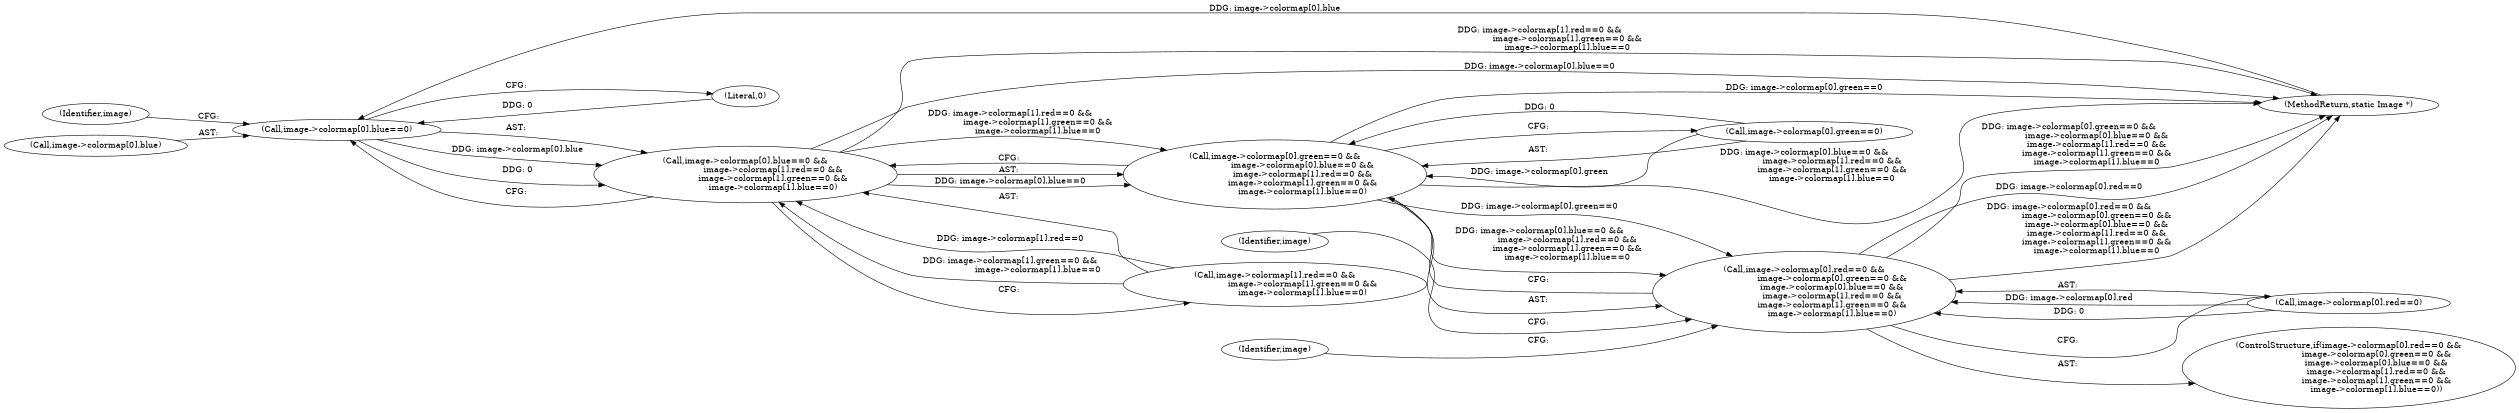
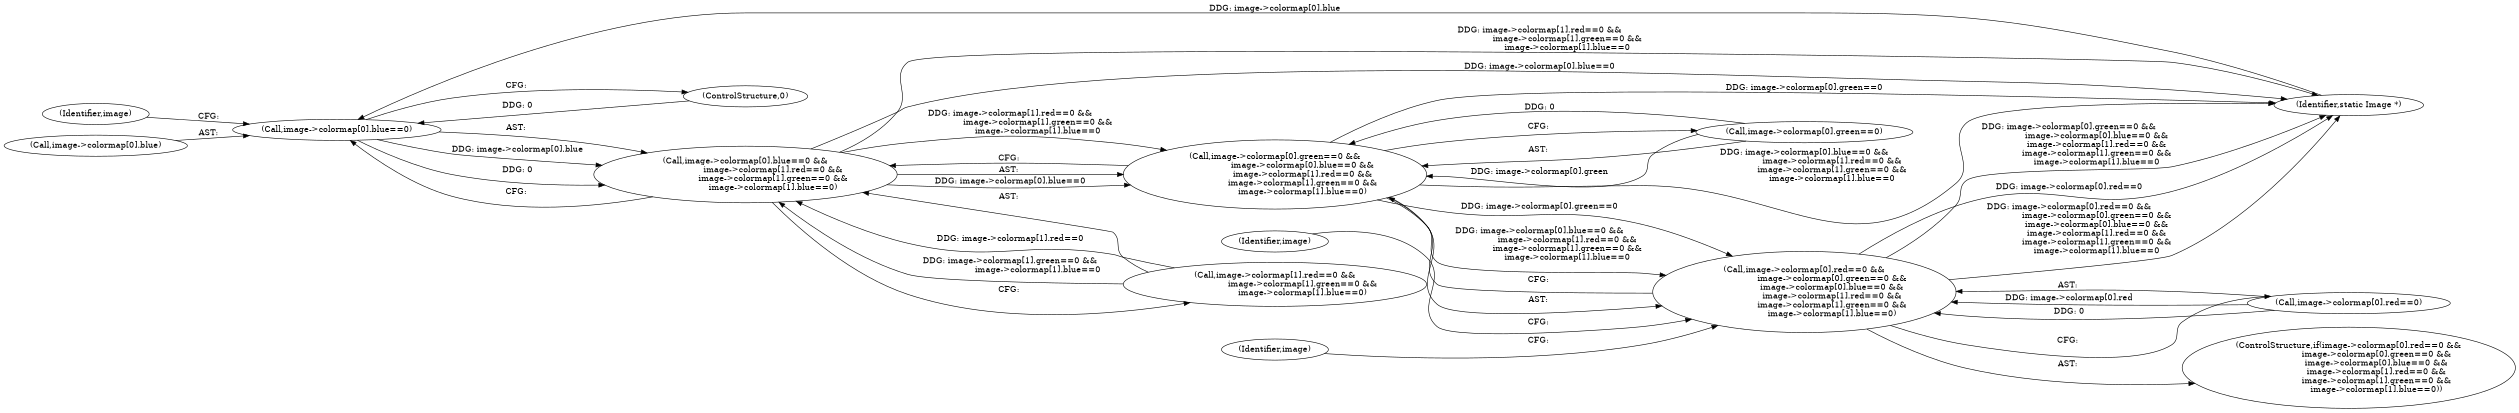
node "(Literal,0)": label "(Literal,0)" -> "(ControlStructure,0)"
node "(MethodReturn,static Image *)": label "(MethodReturn,static Image *)" -> "(Identifier,static Image *)"
